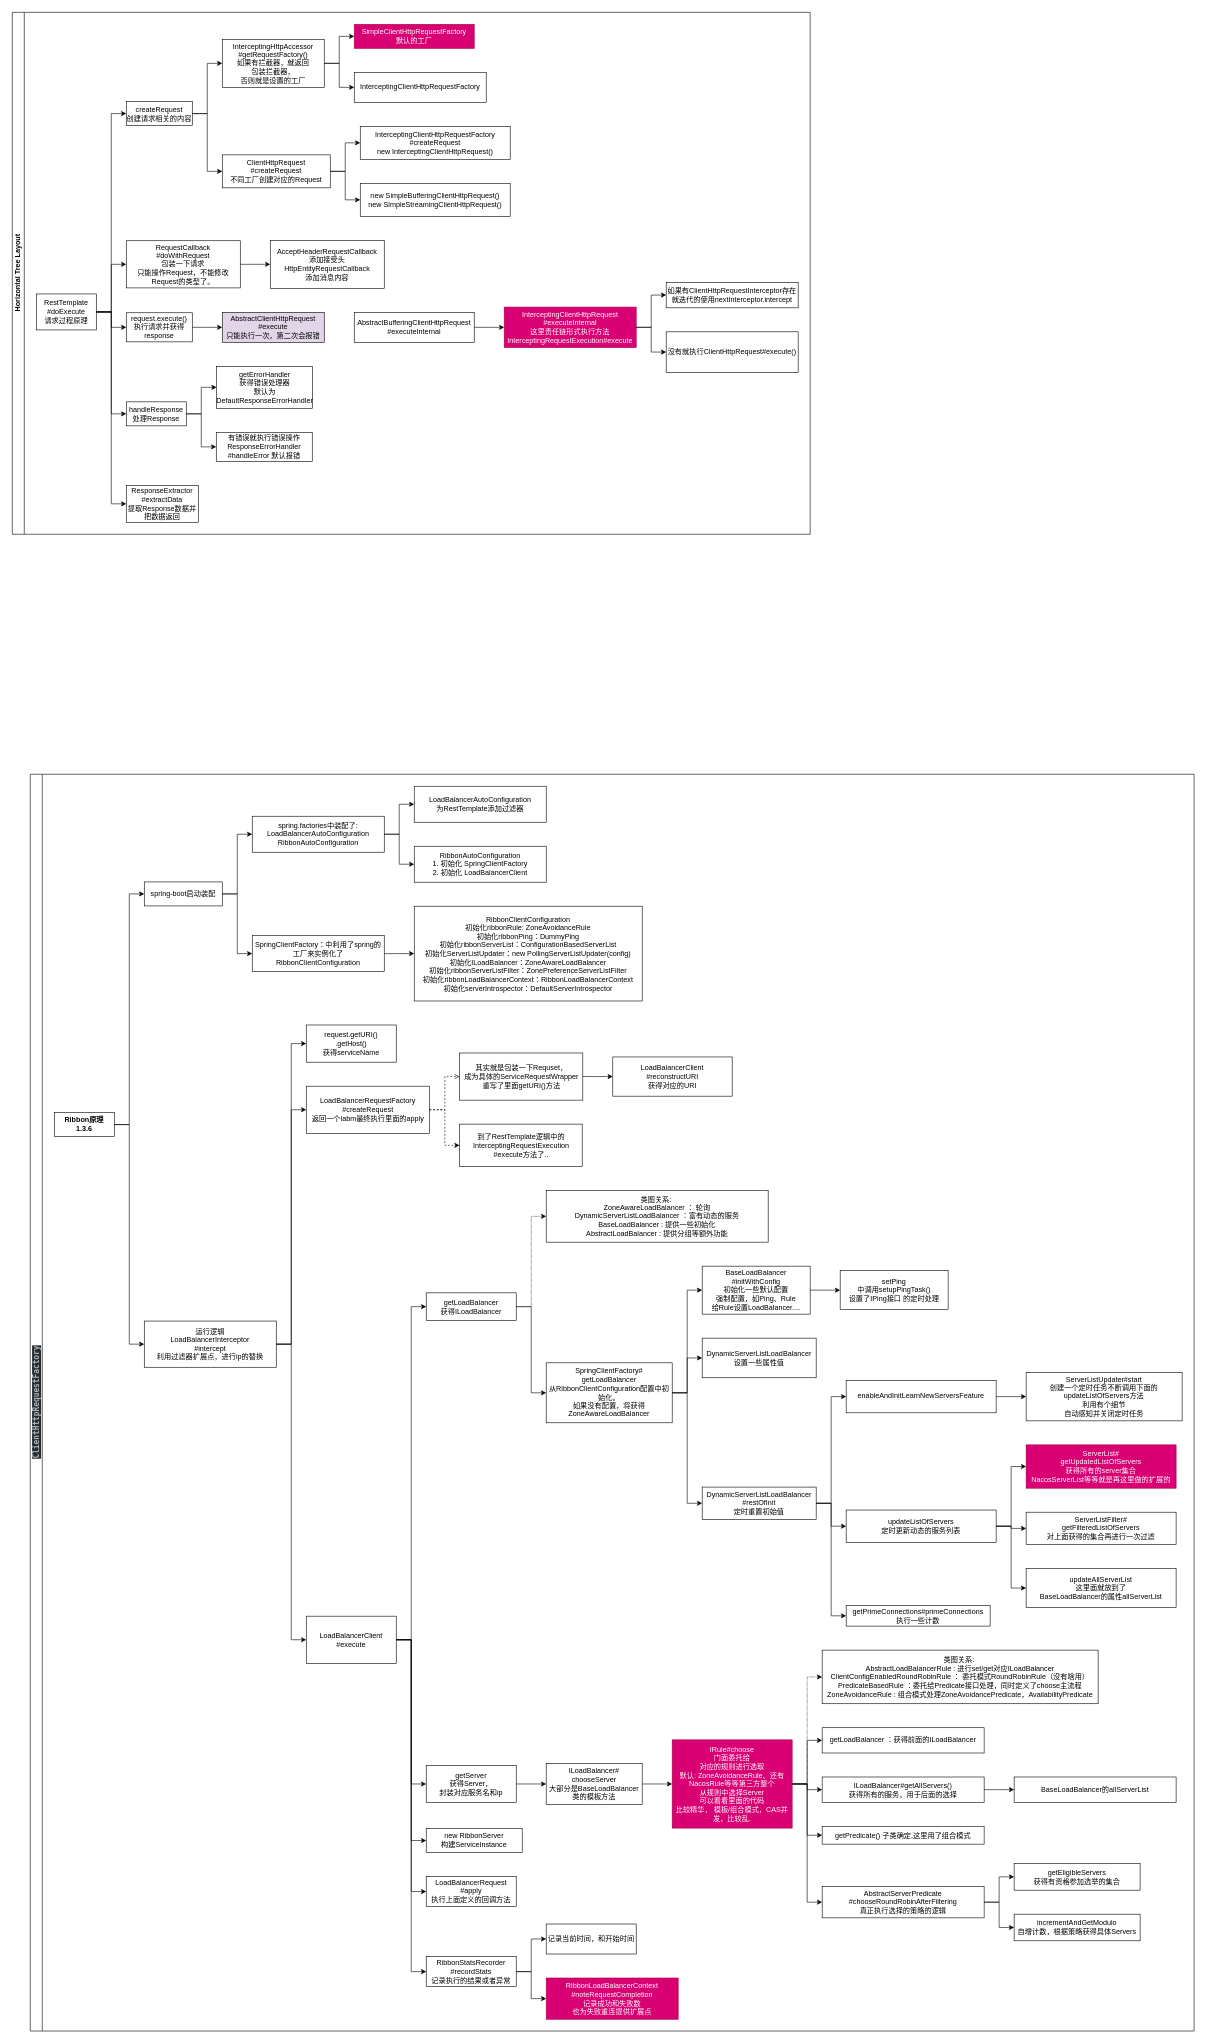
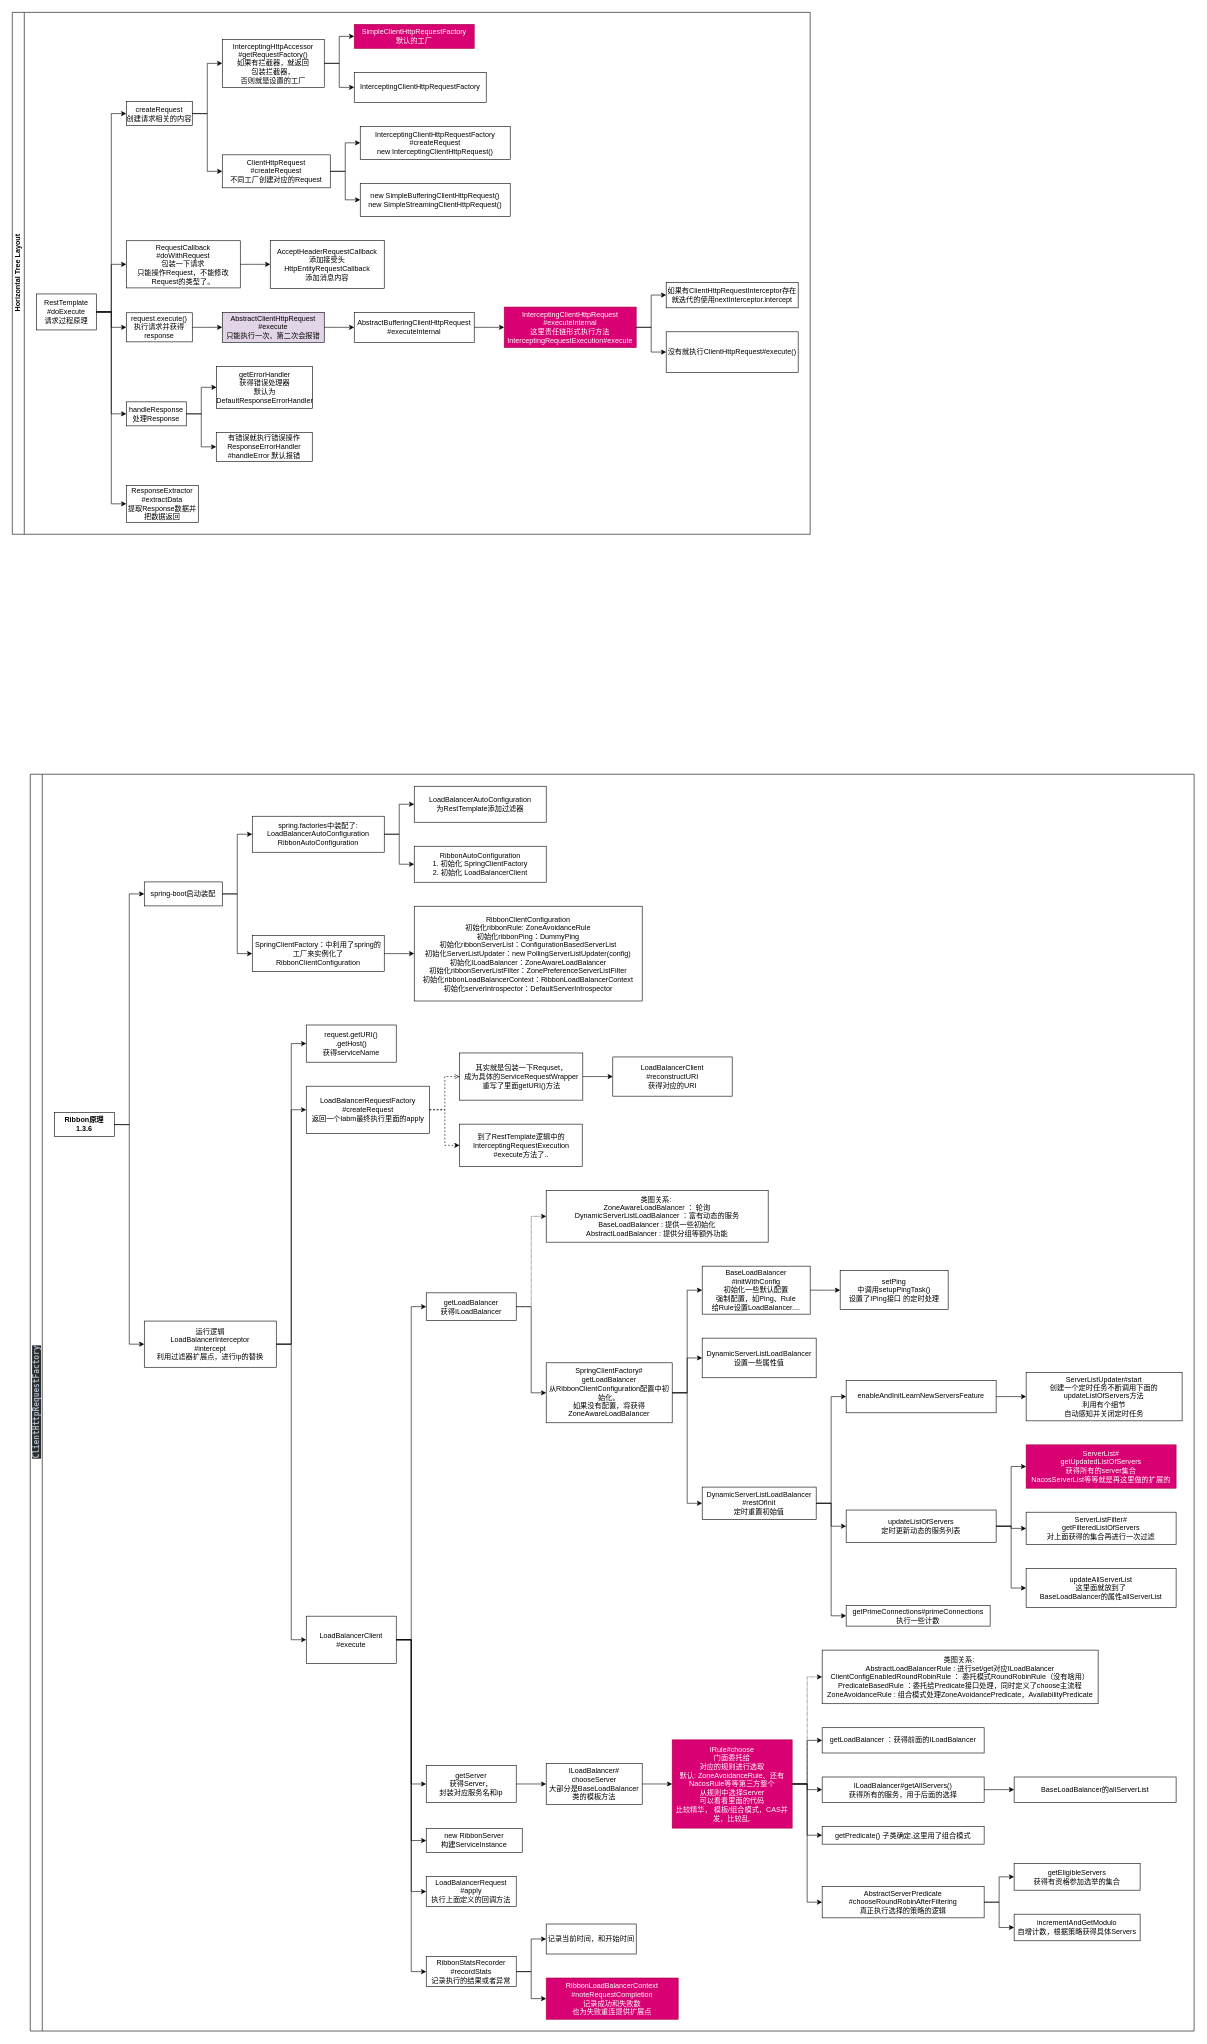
edge "AbstractClientHttpRequest #execute 只能执行一次，第二次会报错" -> "AbstractBufferingClientHttpRequest #executeInternal": added
